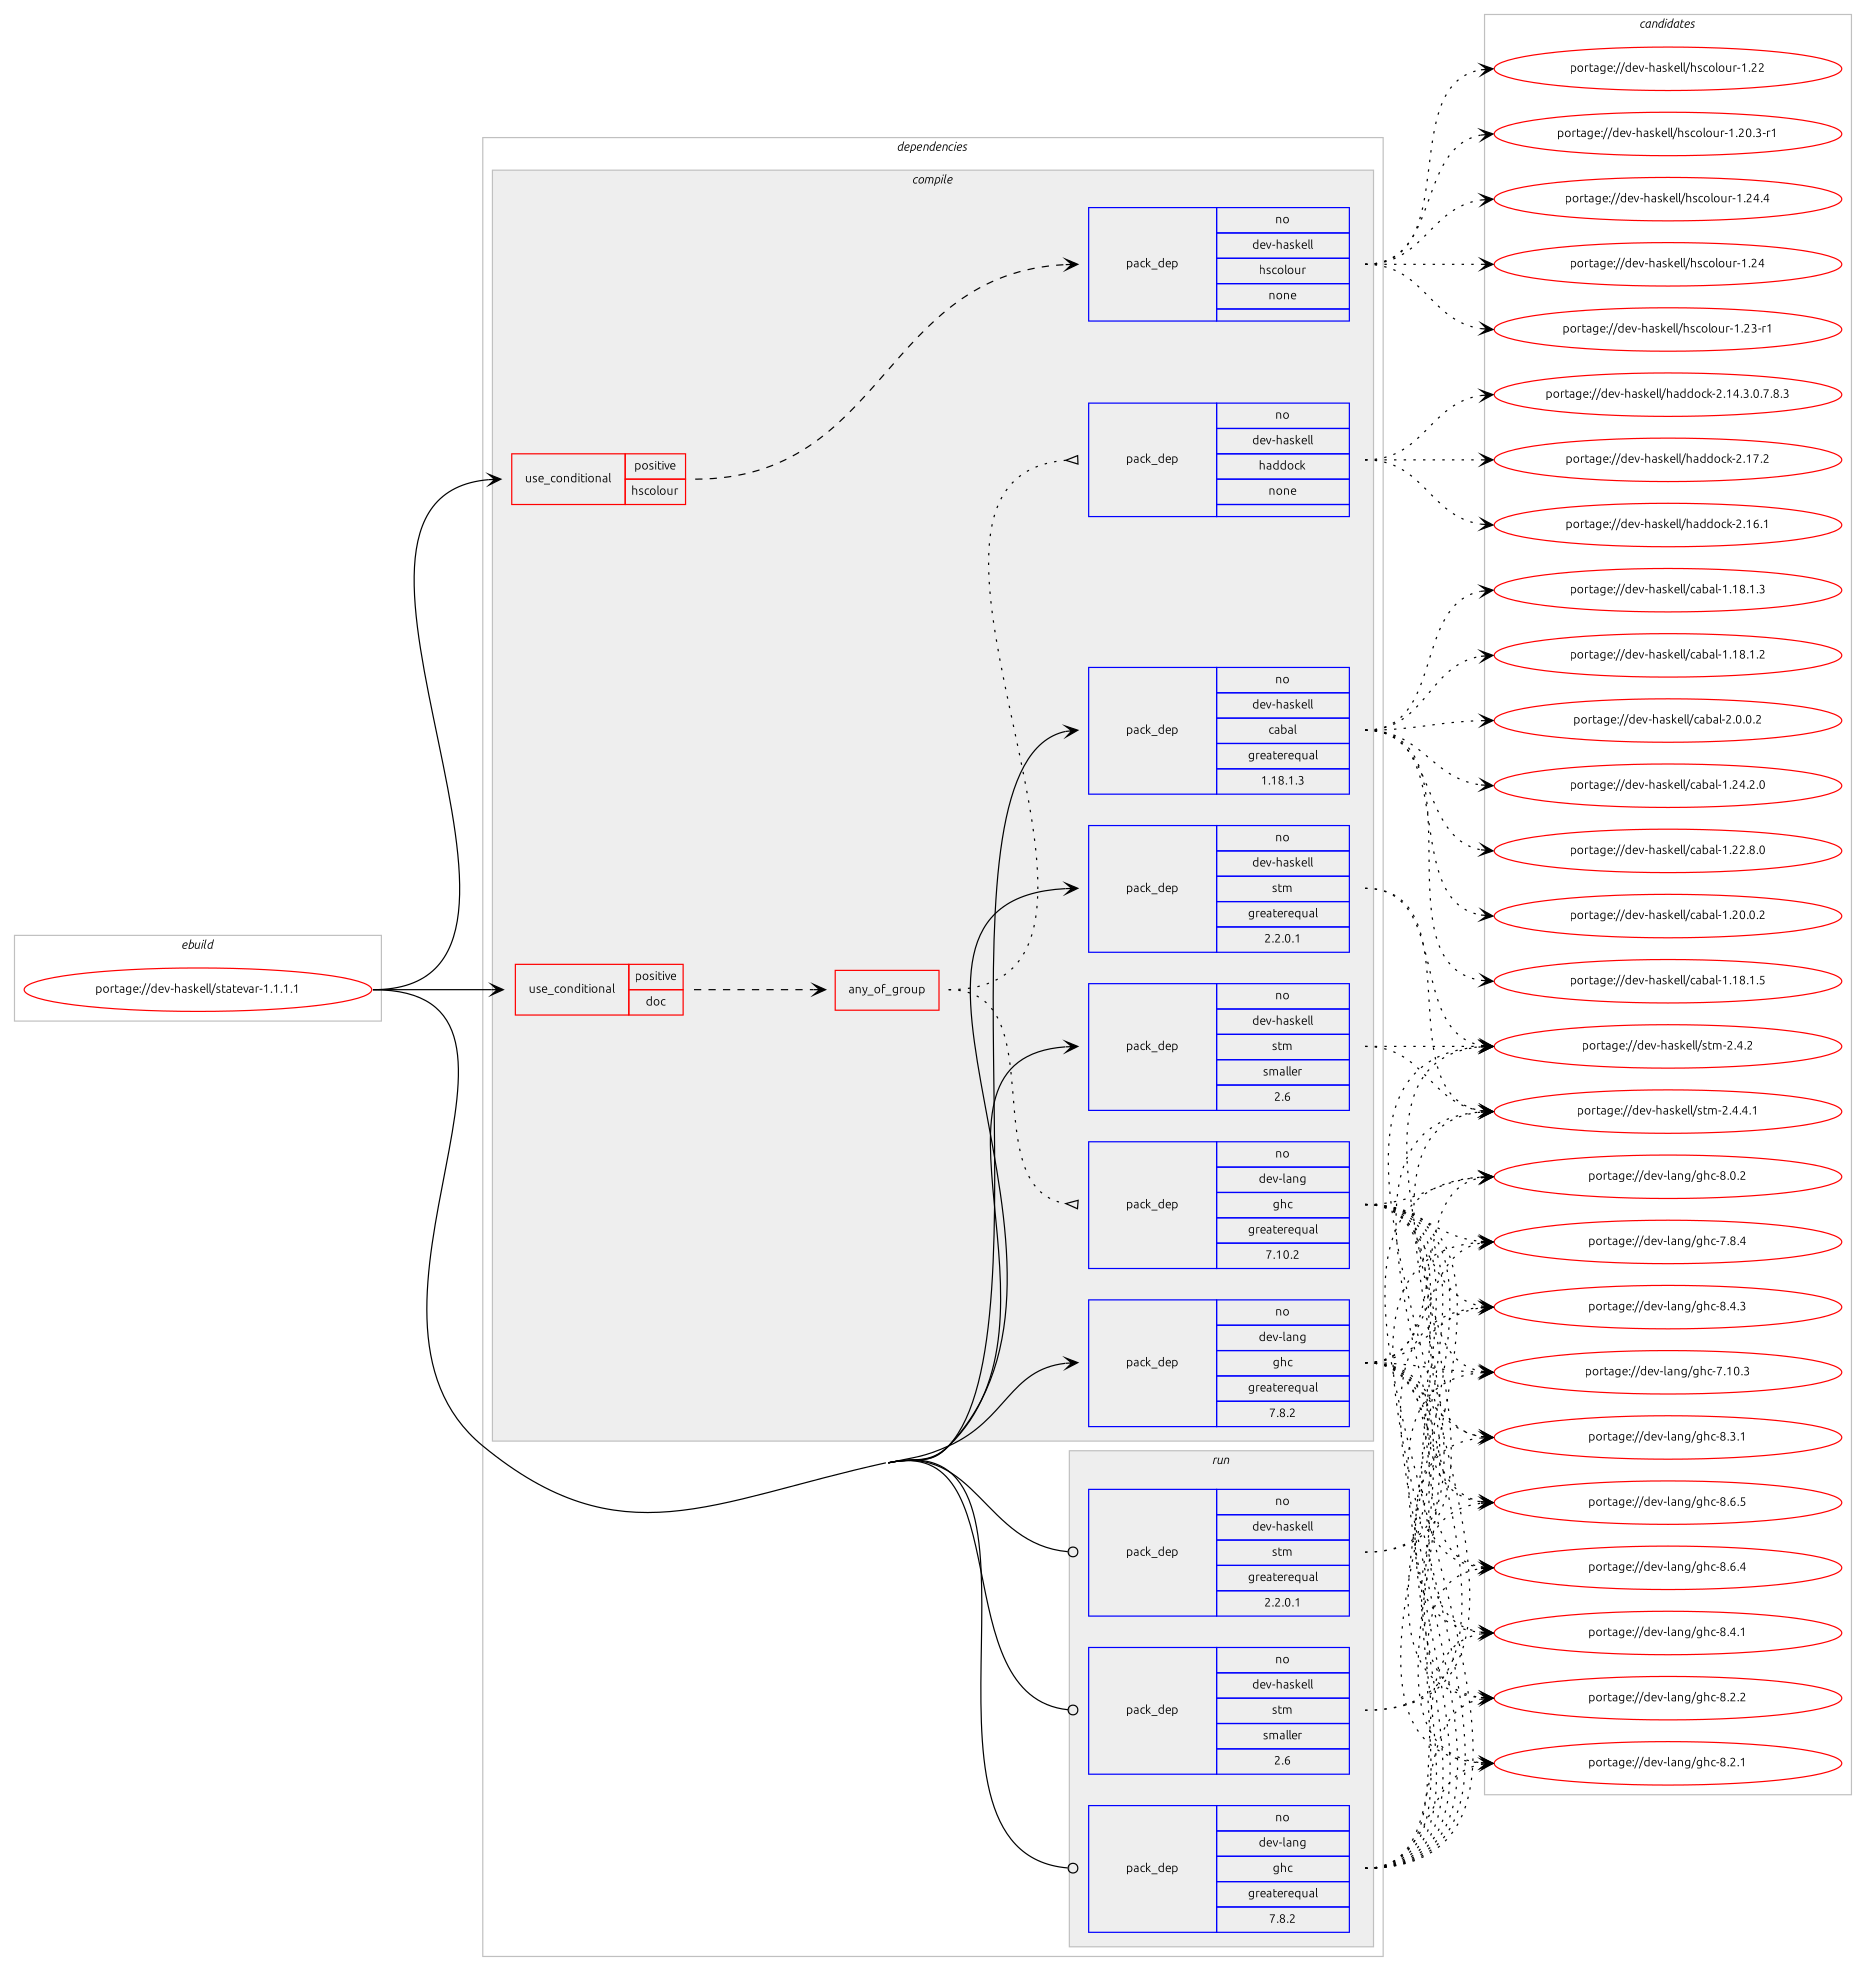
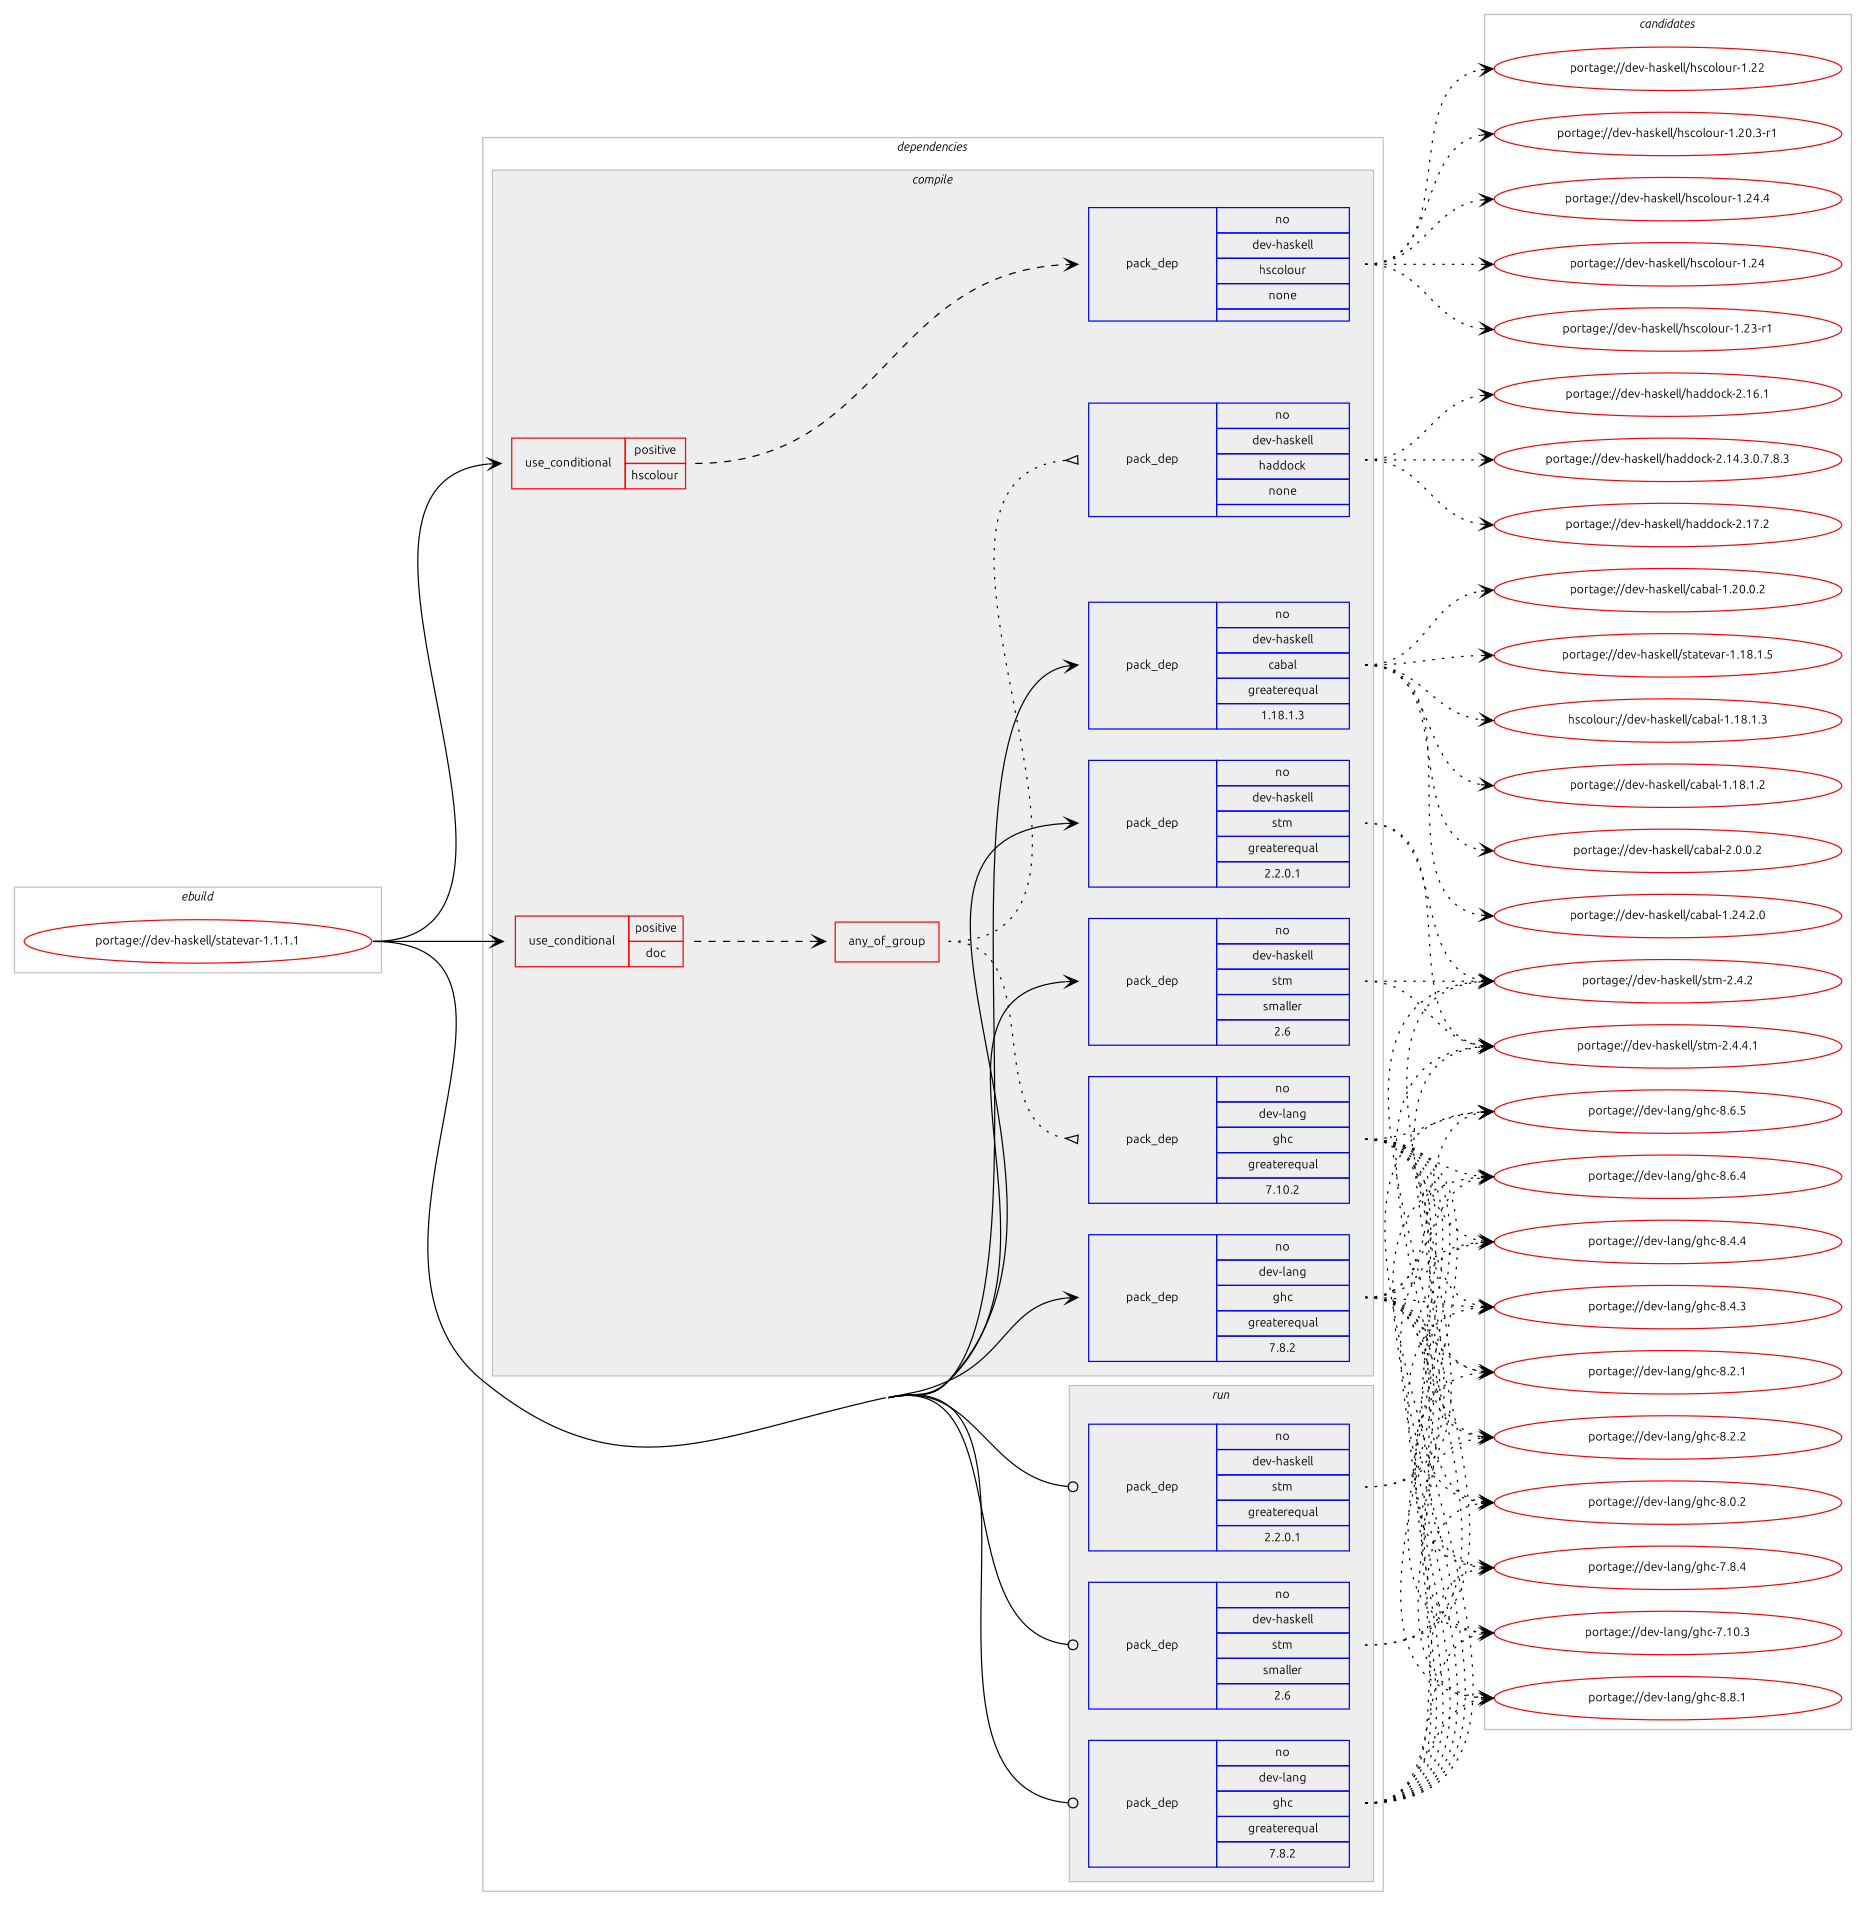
node "portage://dev-haskell/cabal-1.18.1.3": label "portage://dev-haskell/cabal-1.18.1.3" -> "hscolour://dev-haskell/cabal-1.18.1.3"
node "portage://dev-haskell/cabal-1.22.8.0": removed
node "portage://dev-haskell/cabal-1.18.1.5": label "portage://dev-haskell/cabal-1.18.1.5" -> "portage://dev-haskell/statevar-1.18.1.5"
node "portage://dev-lang/ghc-8.3.1": label "portage://dev-lang/ghc-8.3.1" -> "portage://dev-lang/ghc-8.8.1"
node "portage://dev-lang/ghc-8.4.1": label "portage://dev-lang/ghc-8.4.1" -> "portage://dev-lang/ghc-8.4.4"
